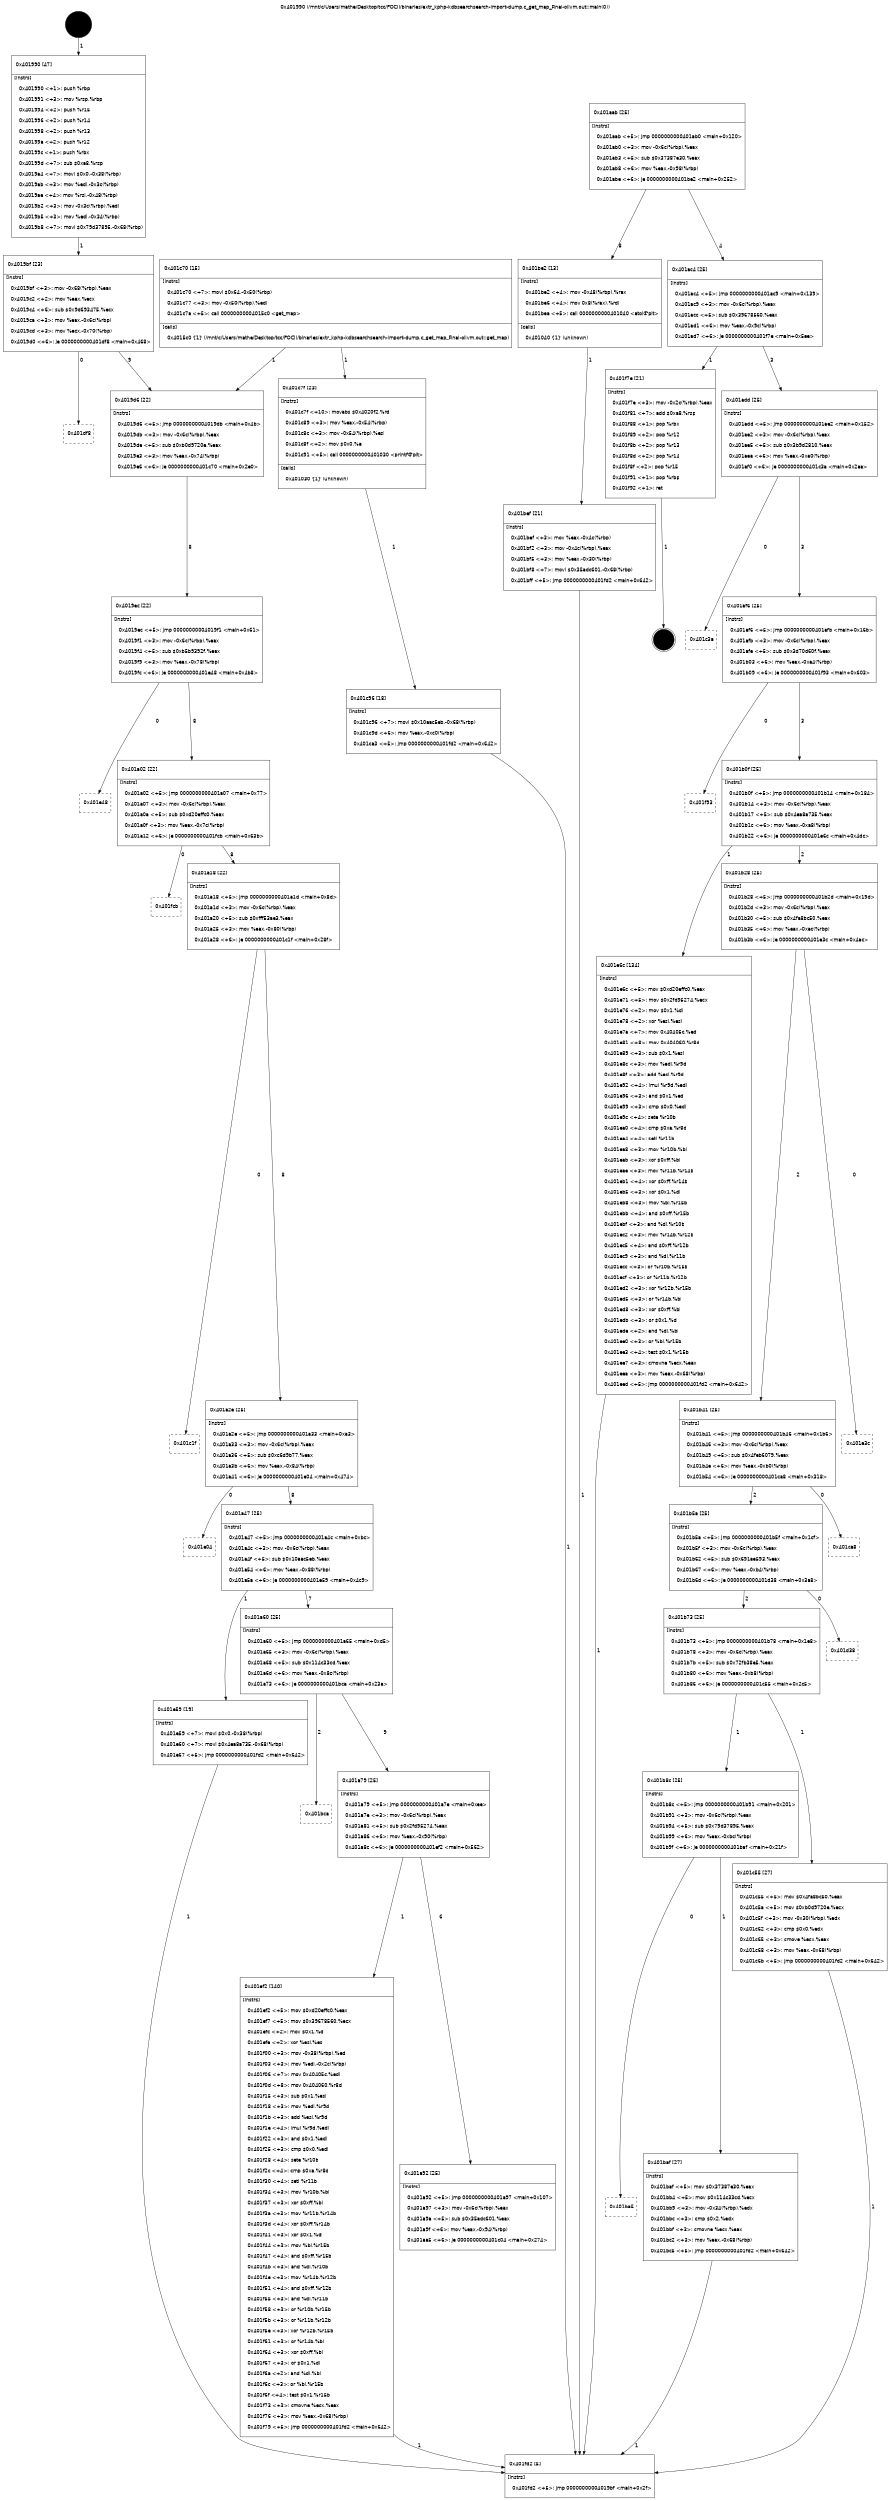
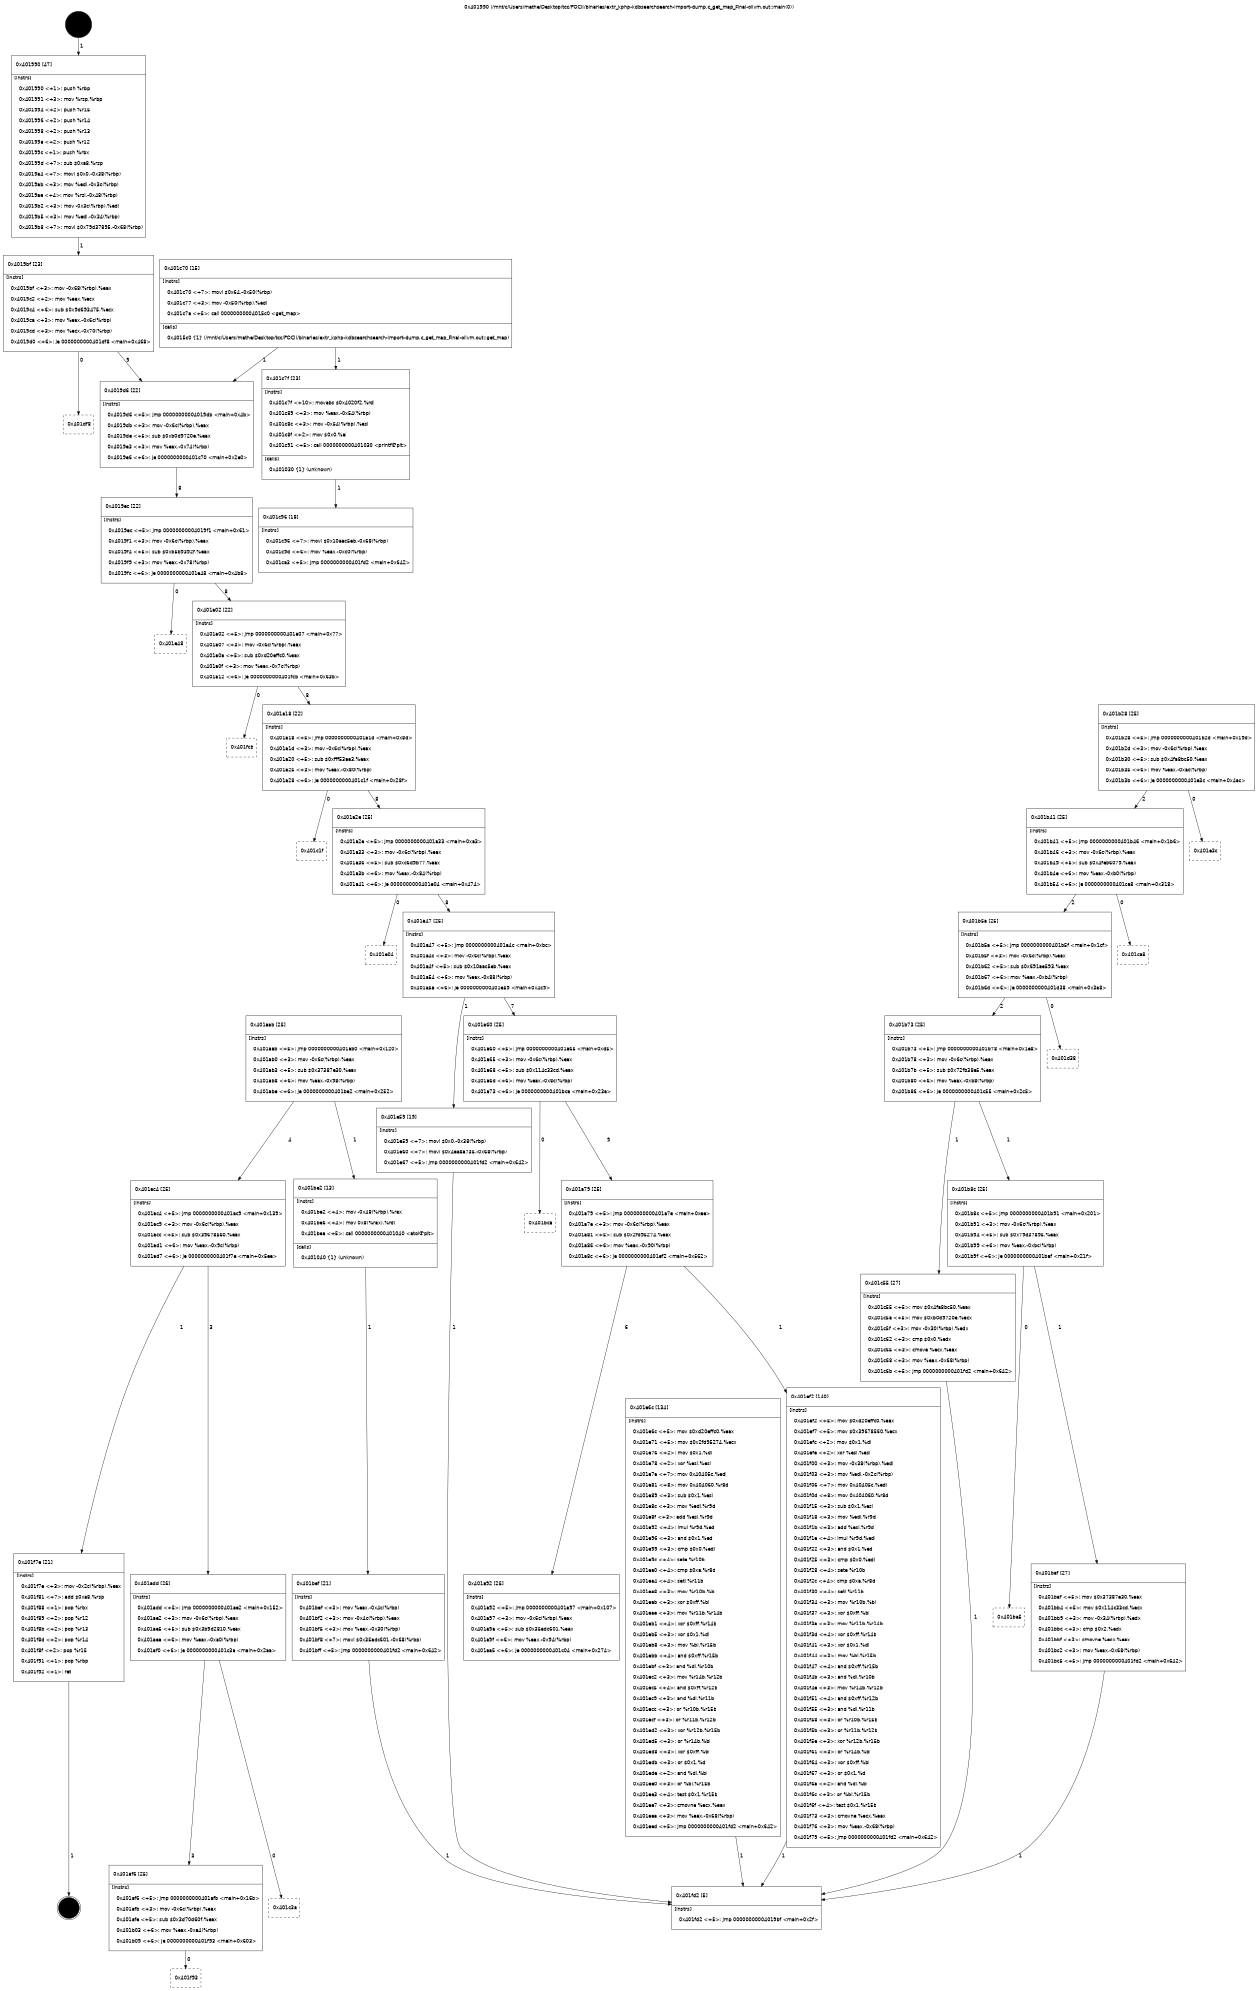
edge "0x401aab [25]" -> "0x401be2 [13]": label " 8" -> " 1"
node "0x401b0f [25]": removed
edge "0x401c96 [18]" -> "0x401fd2 [5]": removed, label "1"
edge "0x401a60 [25]" -> "0x401bca": label " 2" -> " 0"
